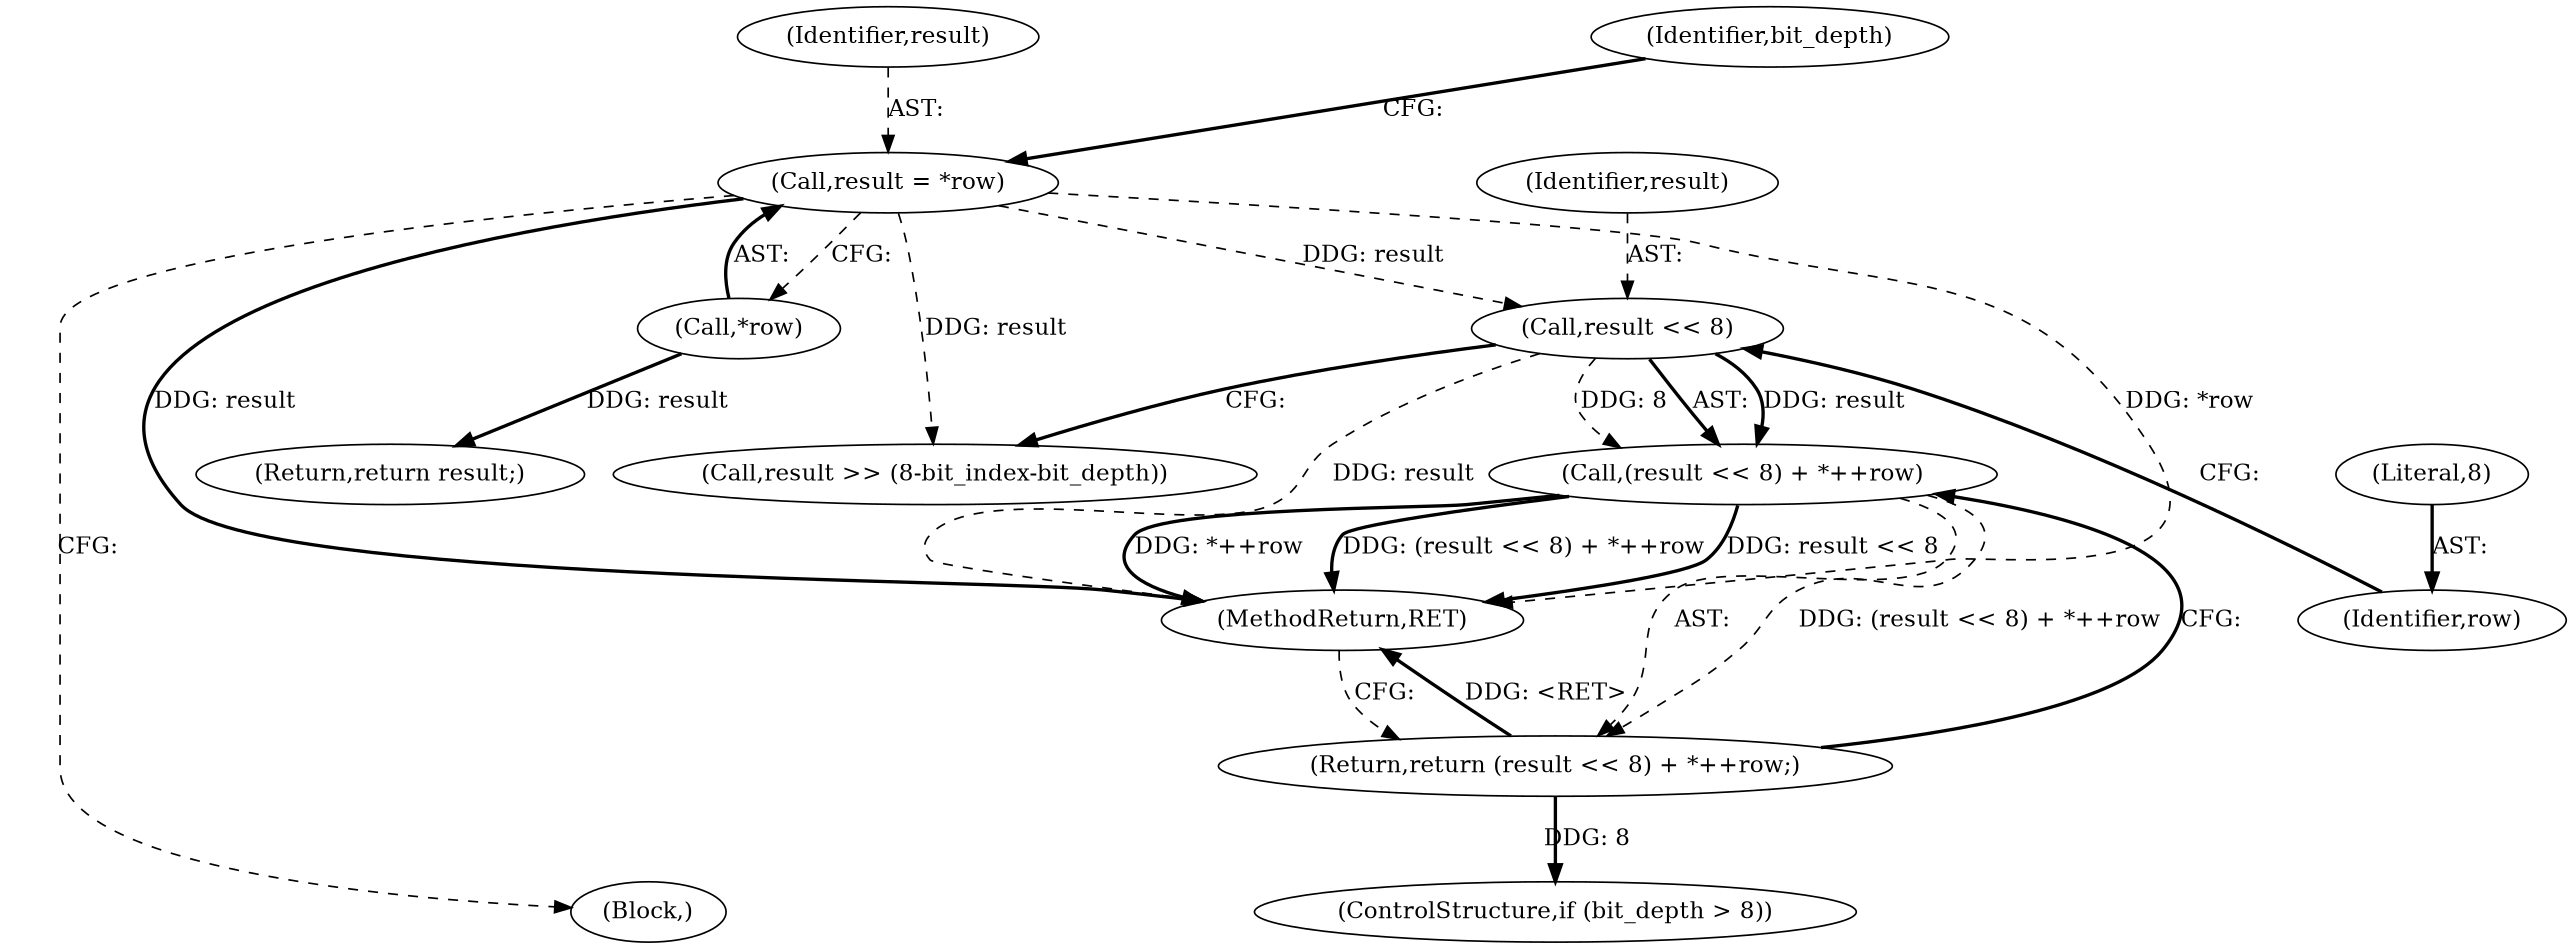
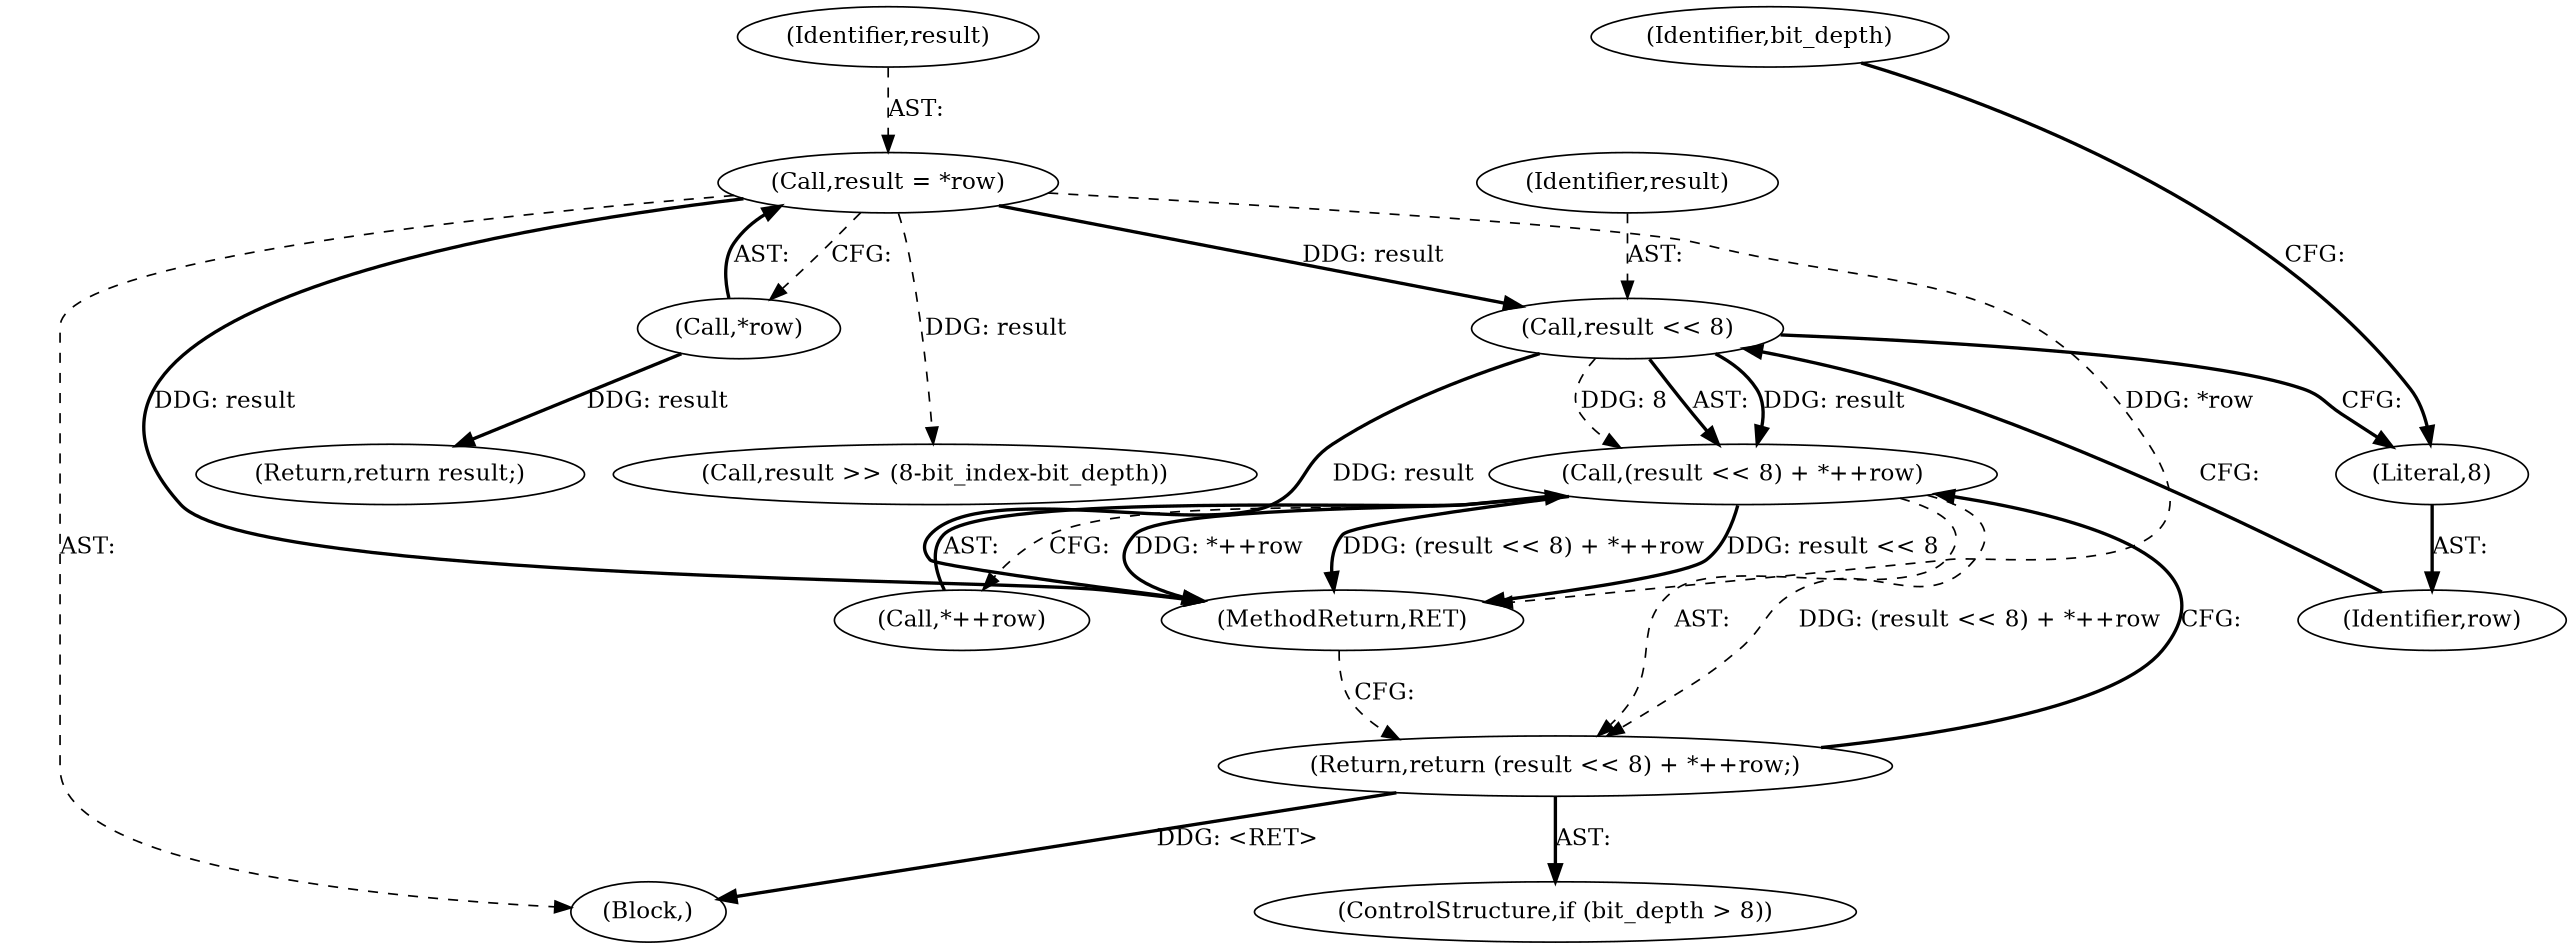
edge "(Identifier,bit_depth)" -> "(Call,result = *row)": now "(Identifier,bit_depth)" -> "(Literal,8)"
edge "(Call,result = *row)" -> "(Call,result << 8)": style dashed -> bold
edge "(Call,result << 8)" -> "(Call,result >> (8-bit_index-bit_depth))": now "(Call,result << 8)" -> "(Literal,8)"
edge "(Call,result << 8)" -> "(MethodReturn,RET)": style dashed -> bold
edge "(Call,result = *row)" -> "(Block,)": label "CFG: " -> "AST: "
node "(Call,*++row)": added
edge "(Return,return (result << 8) + *++row;)" -> "(MethodReturn,RET)": now "(Return,return (result << 8) + *++row;)" -> "(Block,)"
edge "(Return,return (result << 8) + *++row;)" -> "(ControlStructure,if (bit_depth > 8))": label "DDG: 8" -> "AST: "
